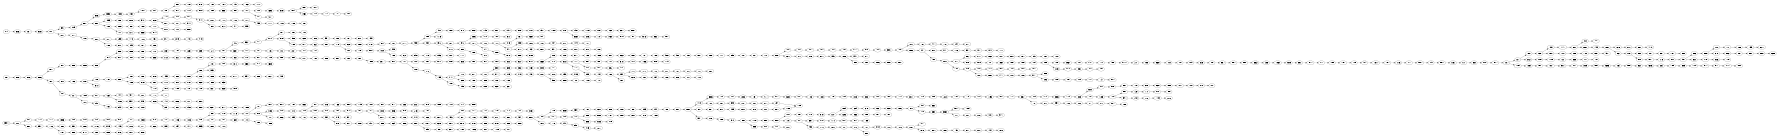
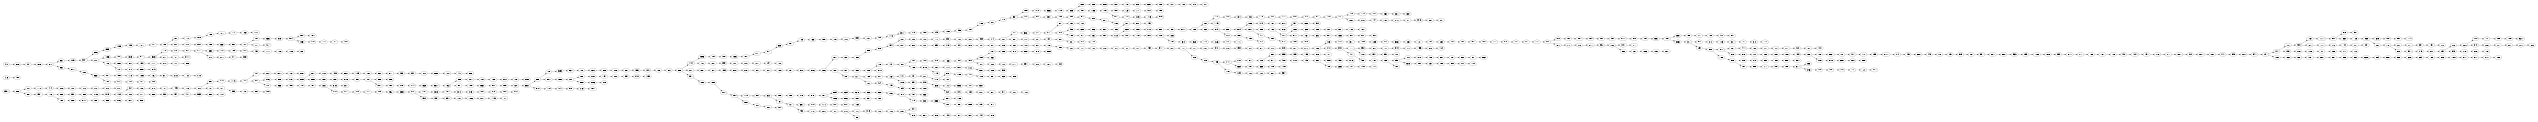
edge "W8Z" -> "WZ9": now "W8Z" -> "L5Y"
node "5SD": removed
